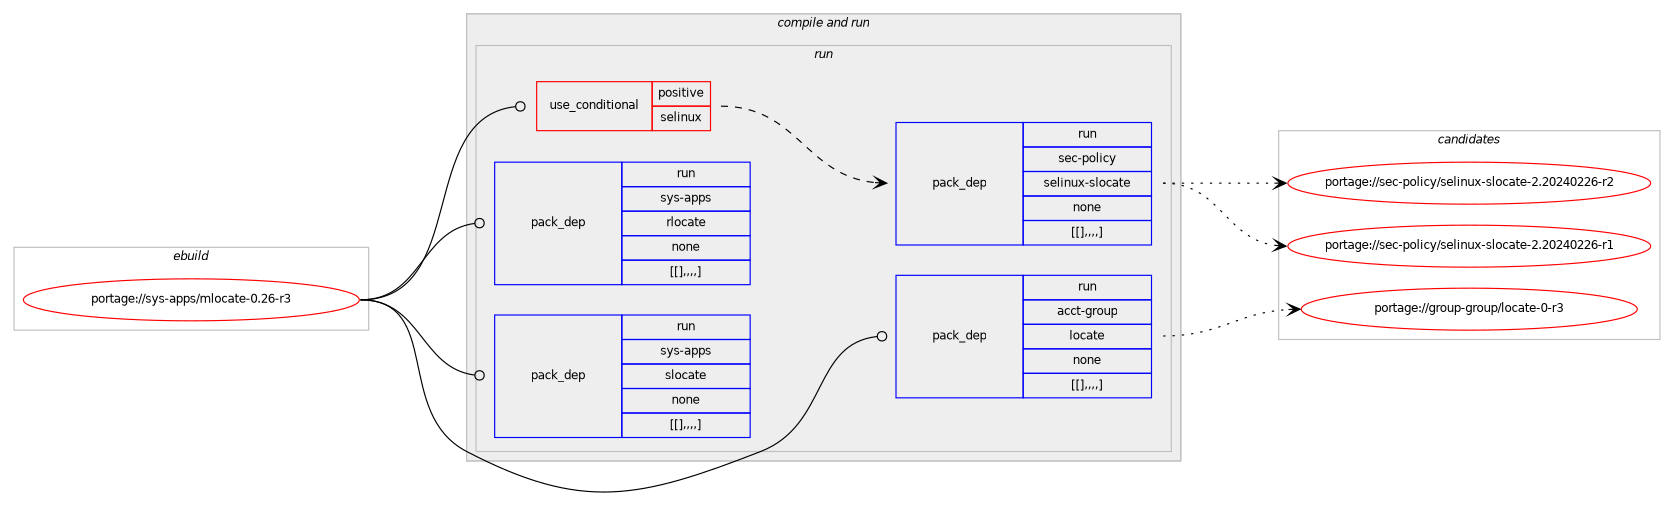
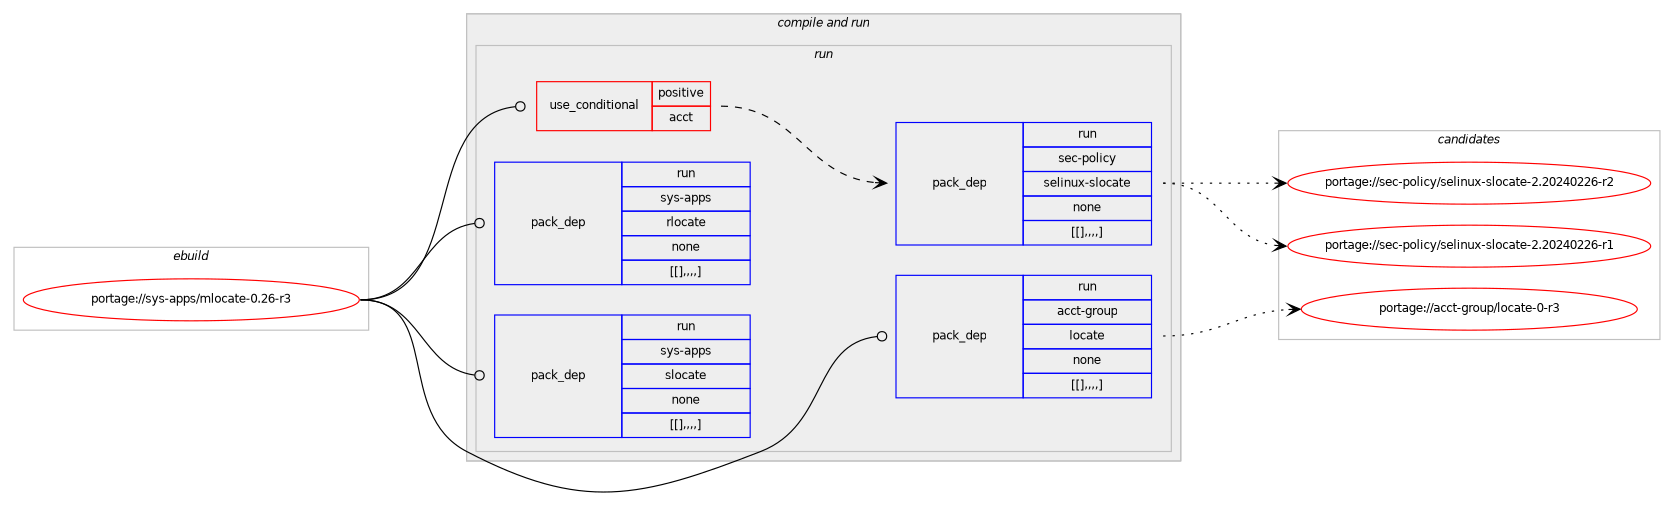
node "use_conditional": text "selinux" -> "acct"
node "portage://group-group/locate-0-r3": label "portage://group-group/locate-0-r3" -> "portage://acct-group/locate-0-r3"
